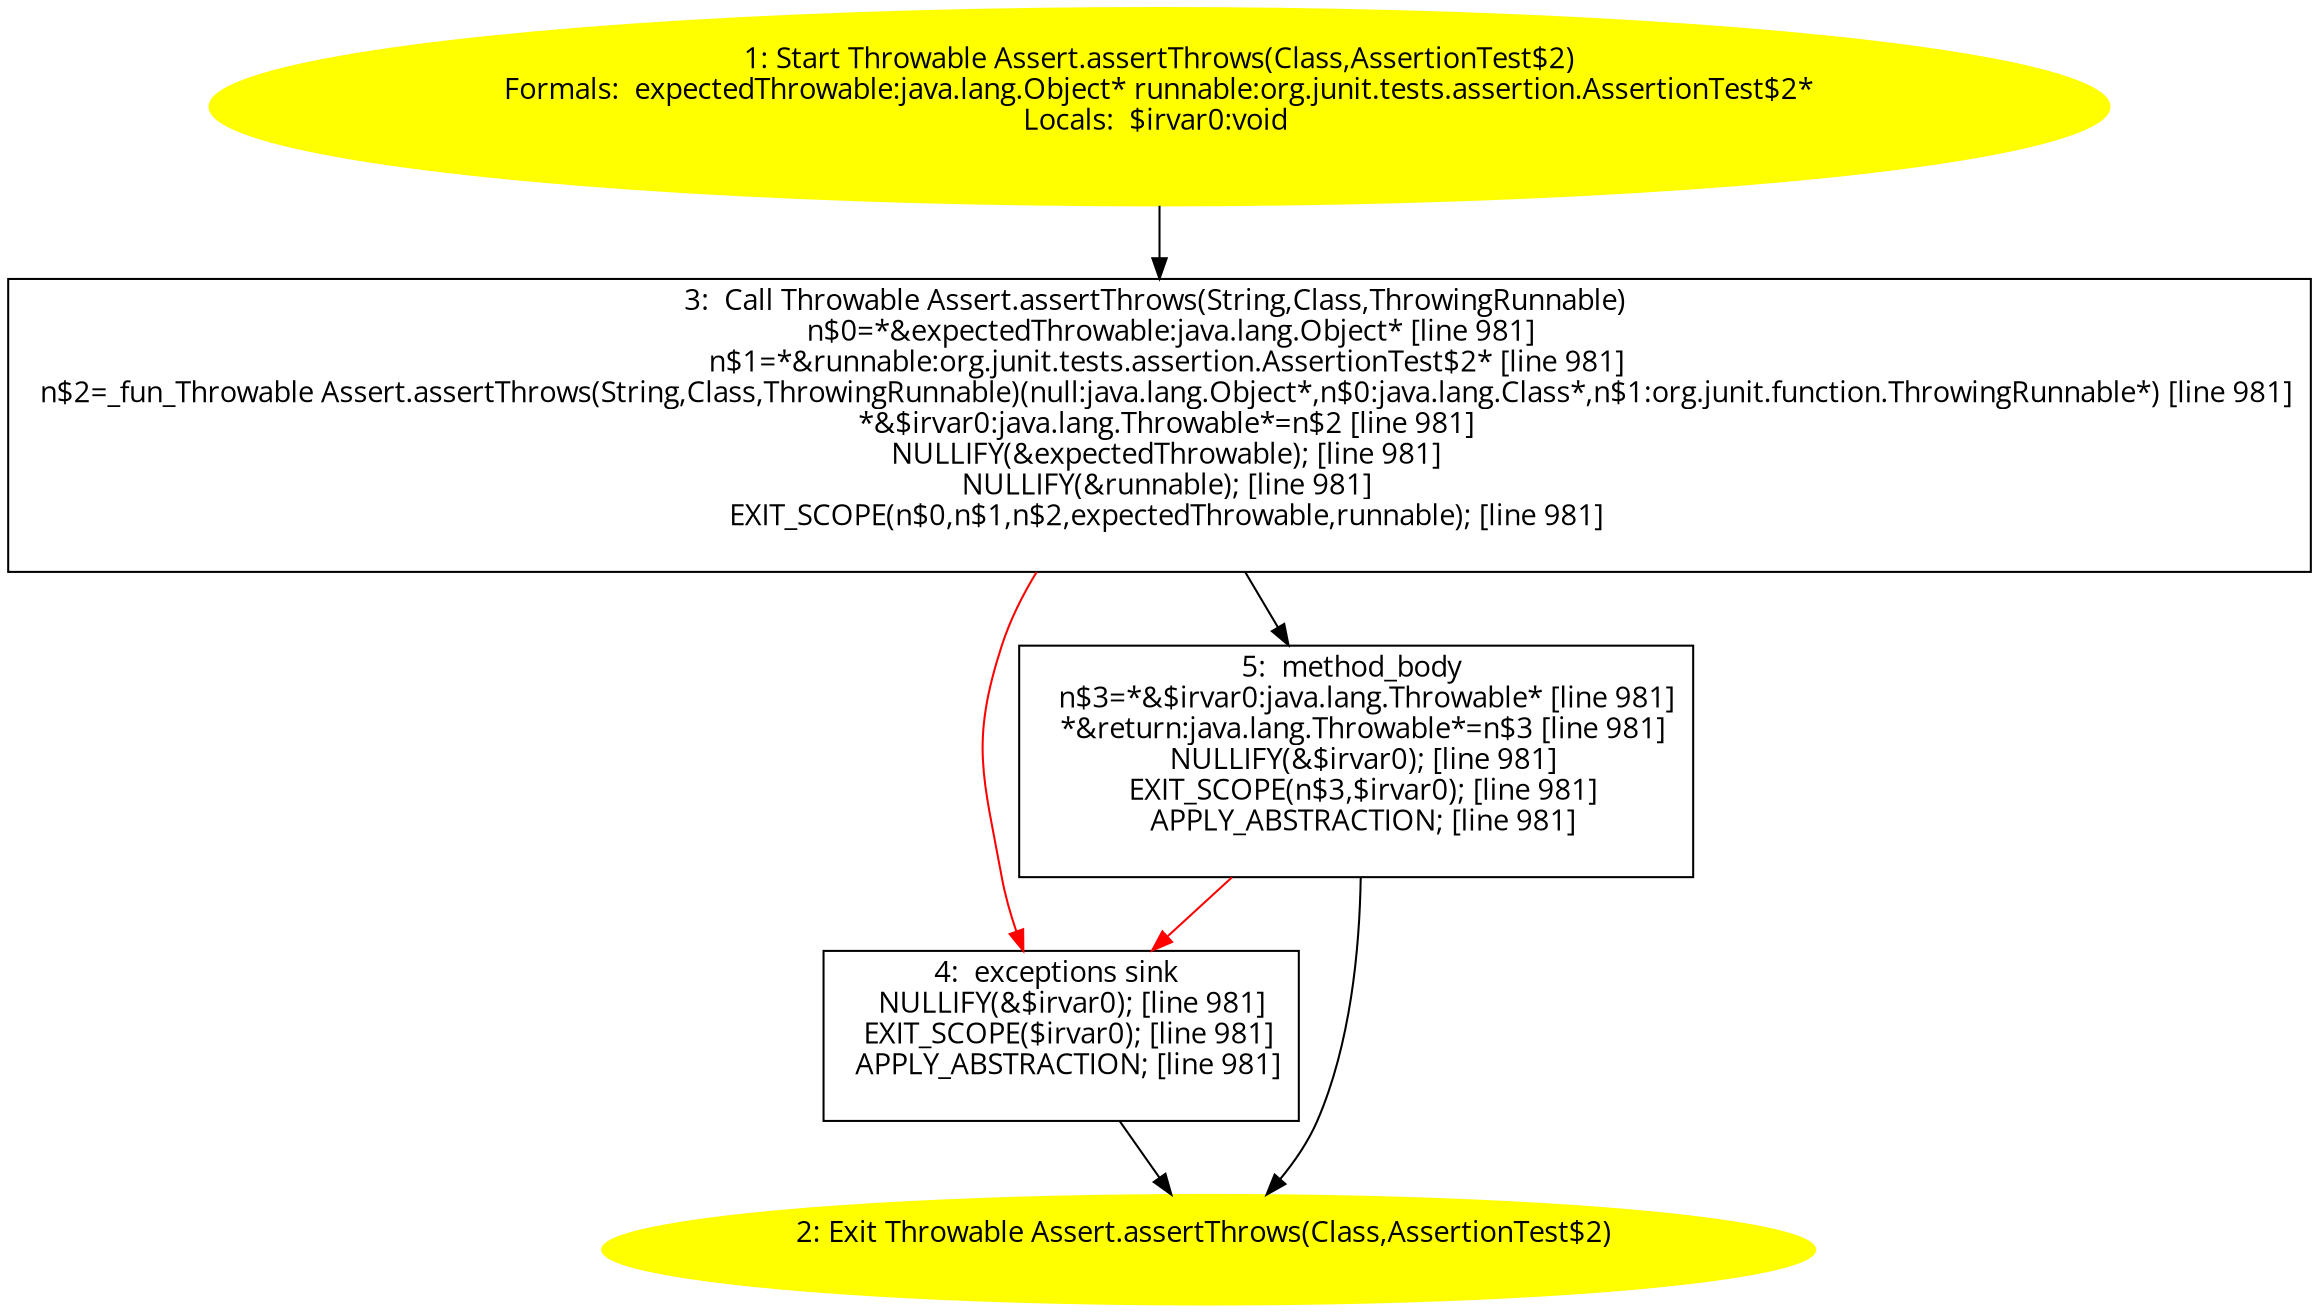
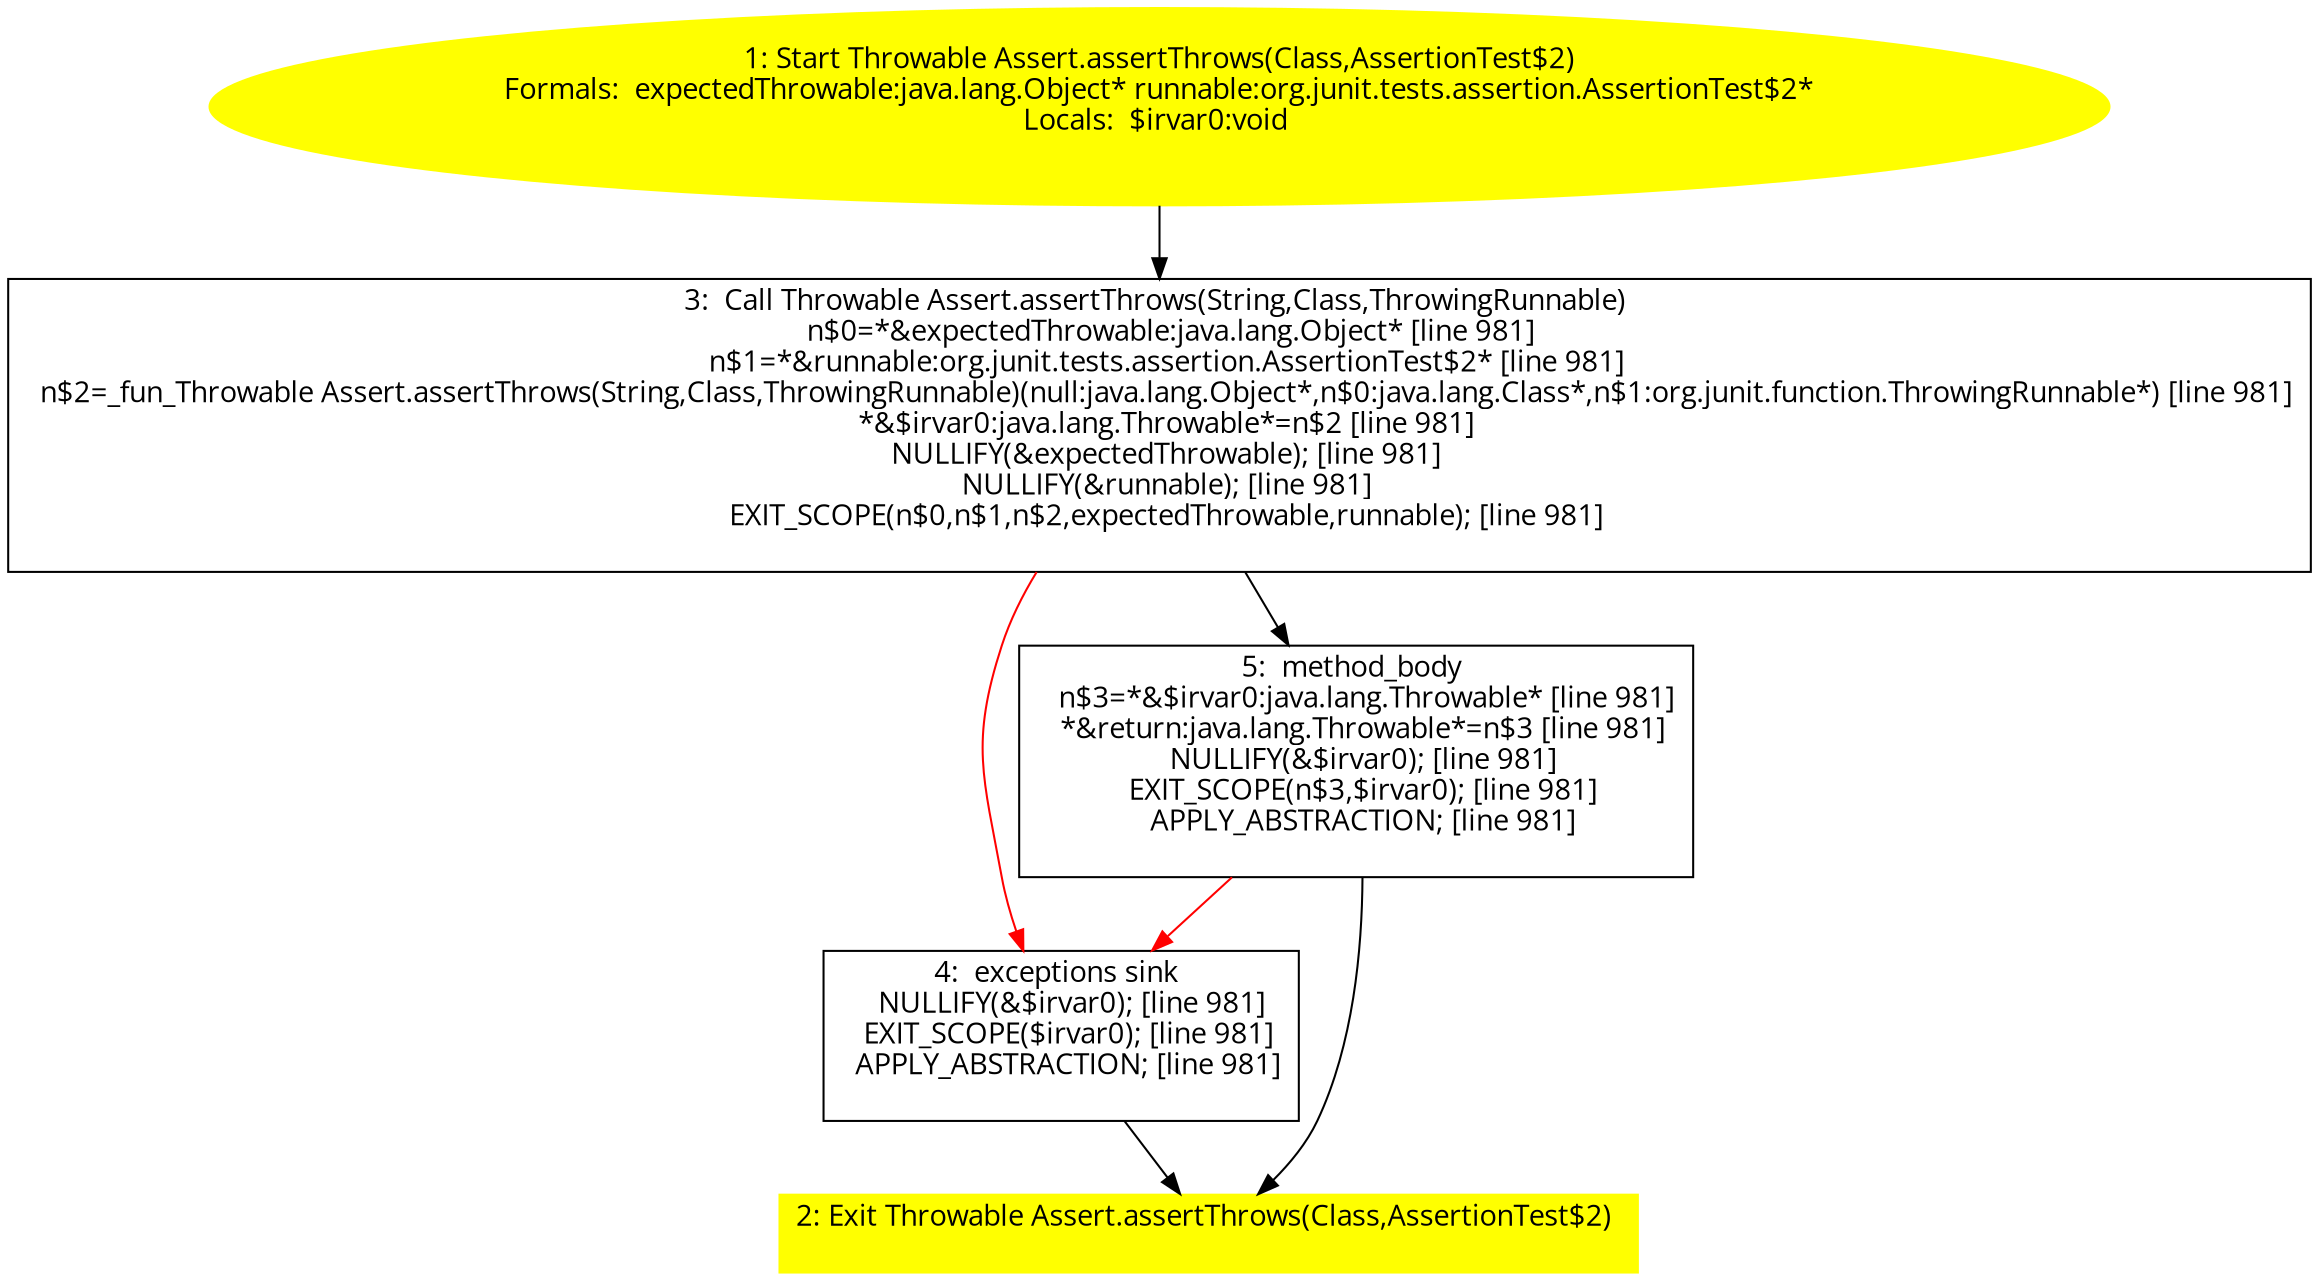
node "2: Exit Throwable Assert.assertThrows(Class,AssertionTest$2)": shape ellipse -> box
